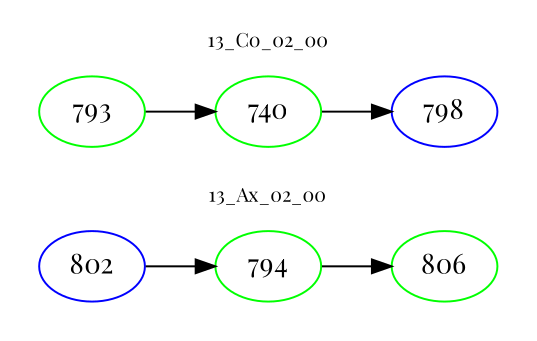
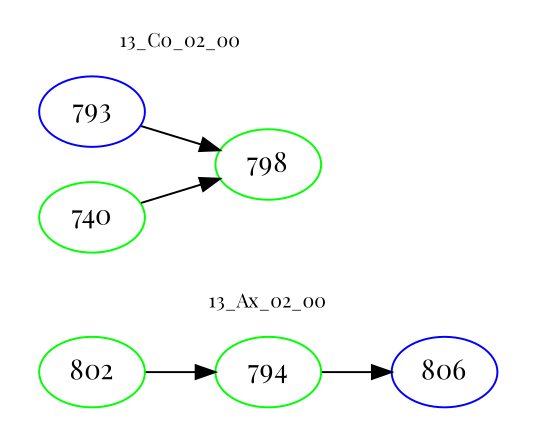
node "793": color green -> blue
edge "793" -> "740": now "793" -> "798"
node "798": color blue -> green
node "802": color blue -> green
node "806": color green -> blue
